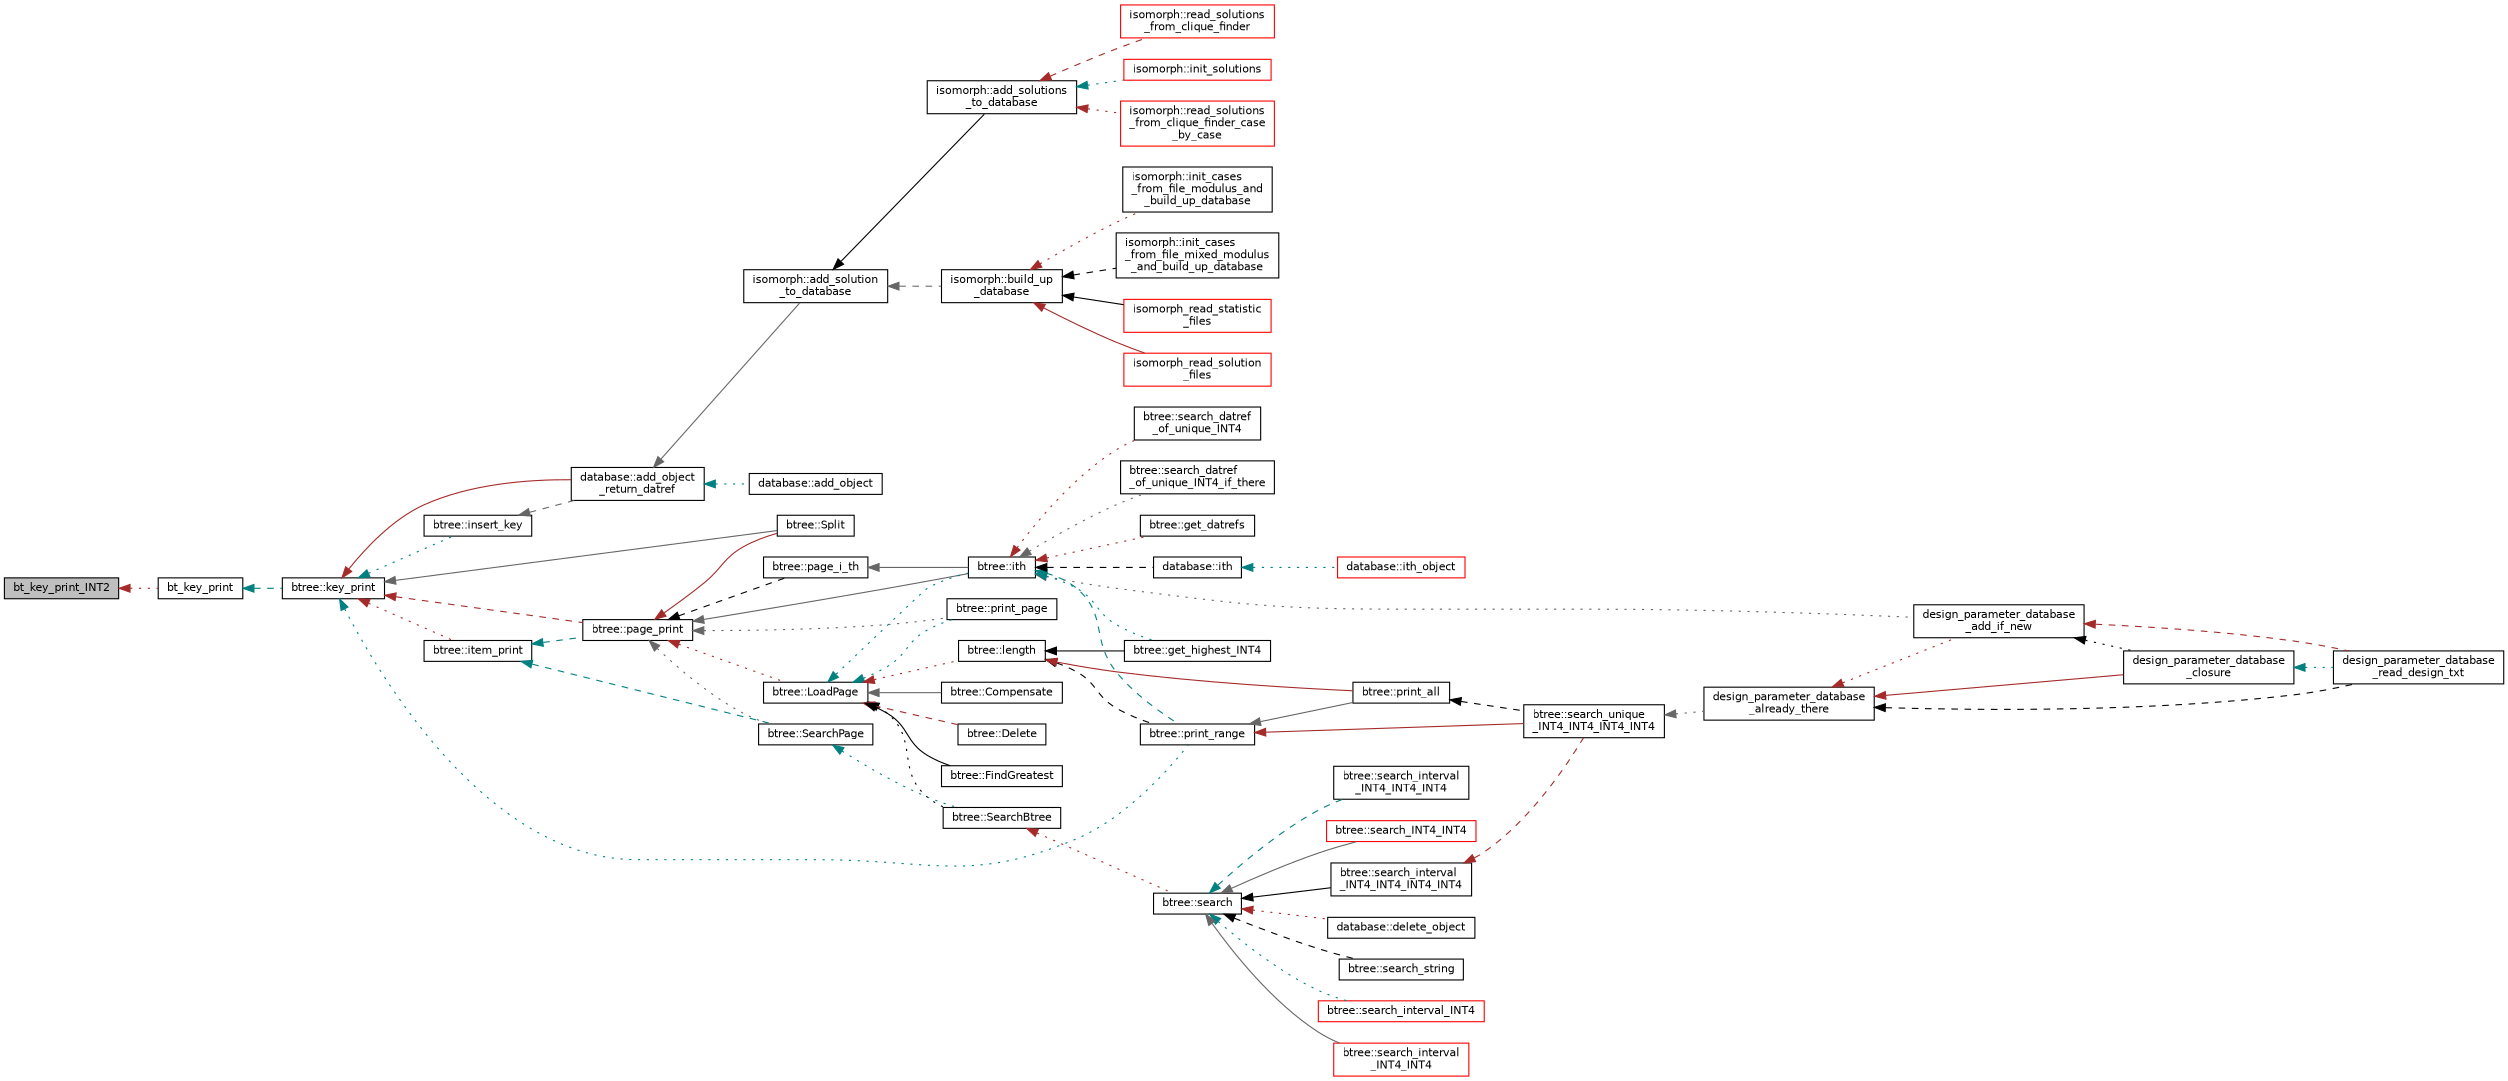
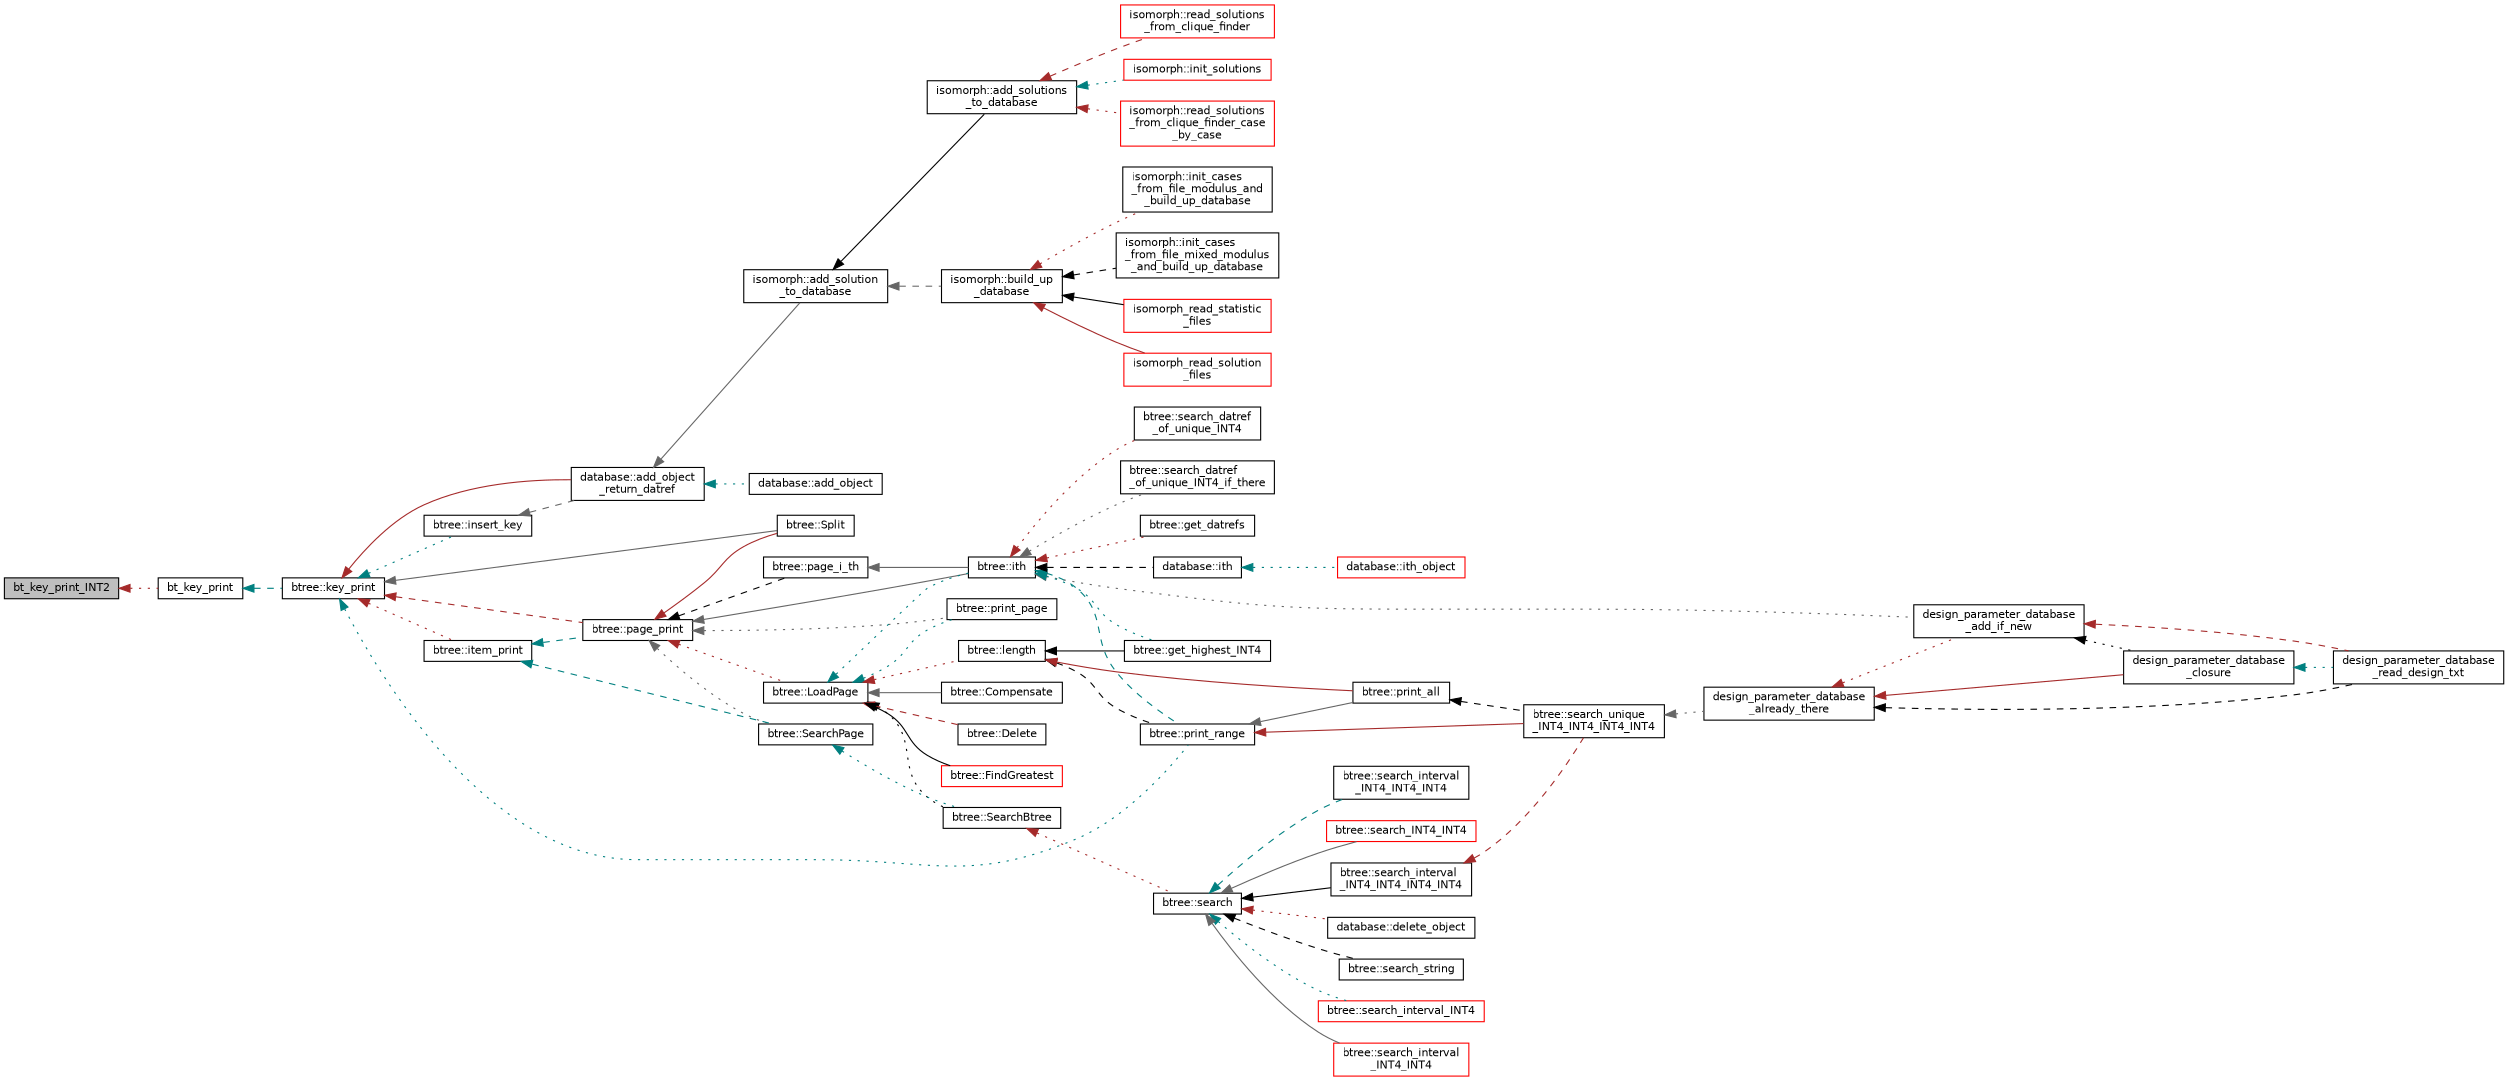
node "btree::FindGreatest": color black -> red
